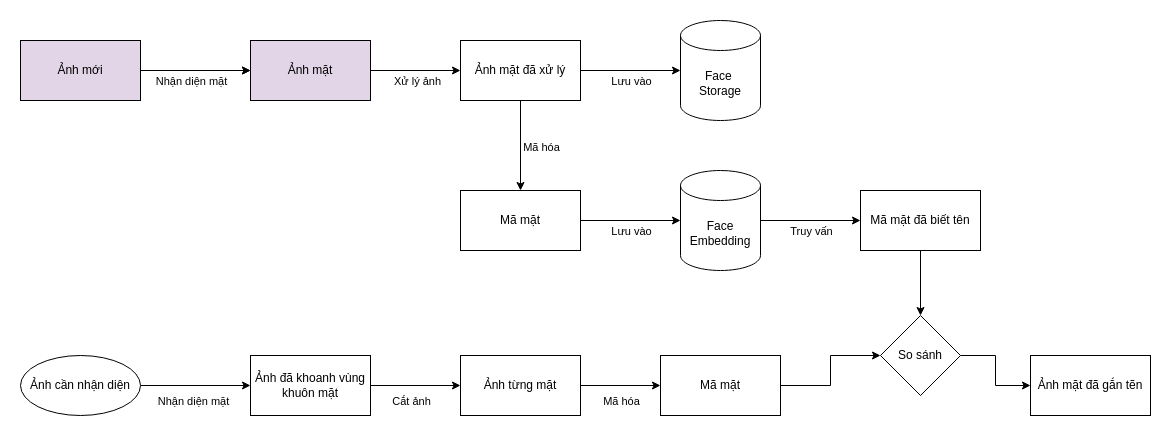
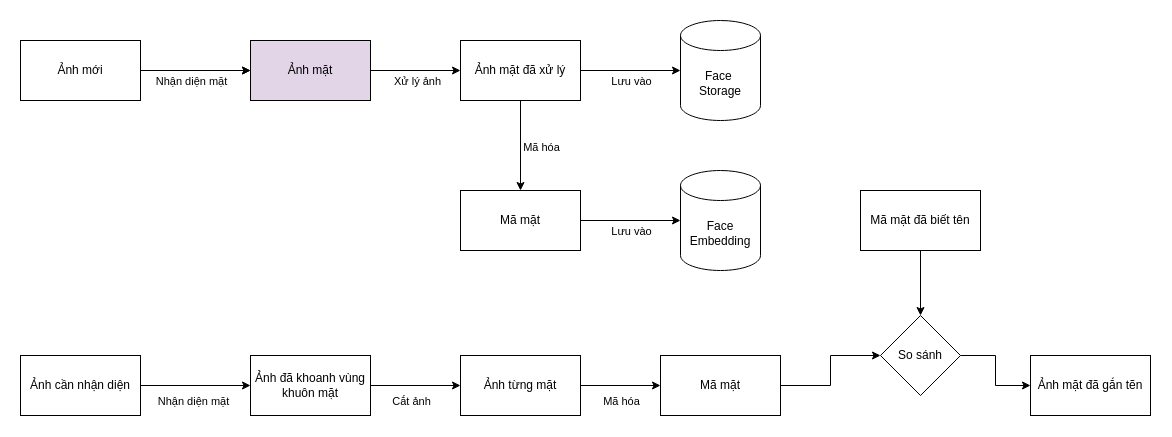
node "Ảnh mới": fillcolor #e1d5e7 -> #ffffff
edge "Face Embedding" -> "Mã mặt đã biết tên": removed, label "Truy vấn"
node "Ảnh cần nhận diện": shape ellipse -> rectangle
